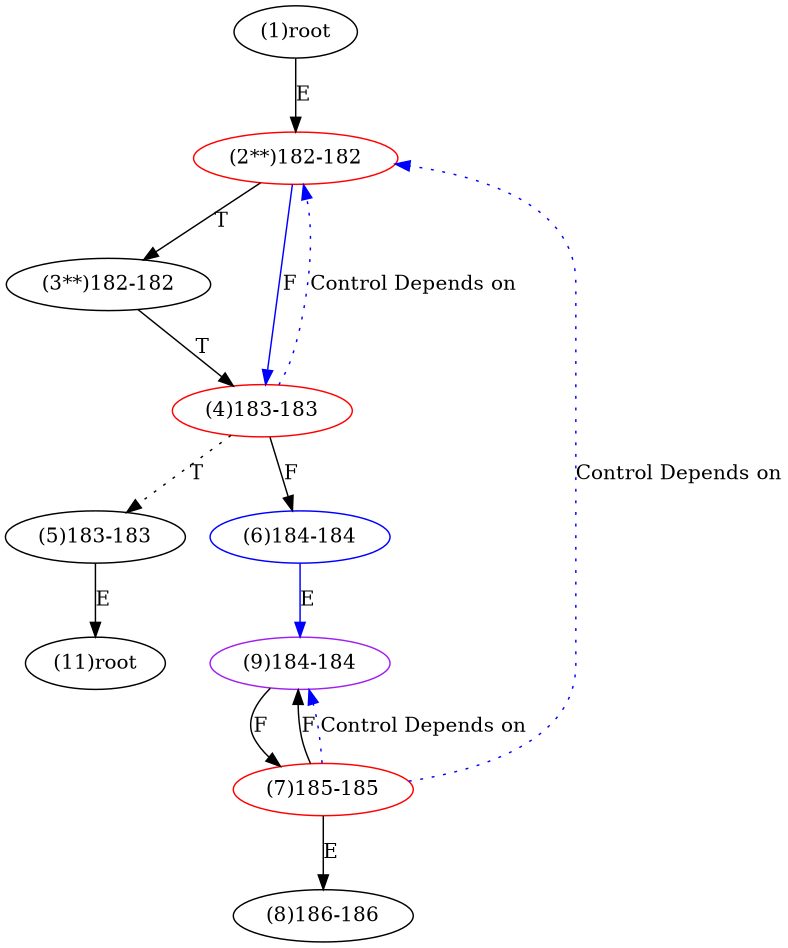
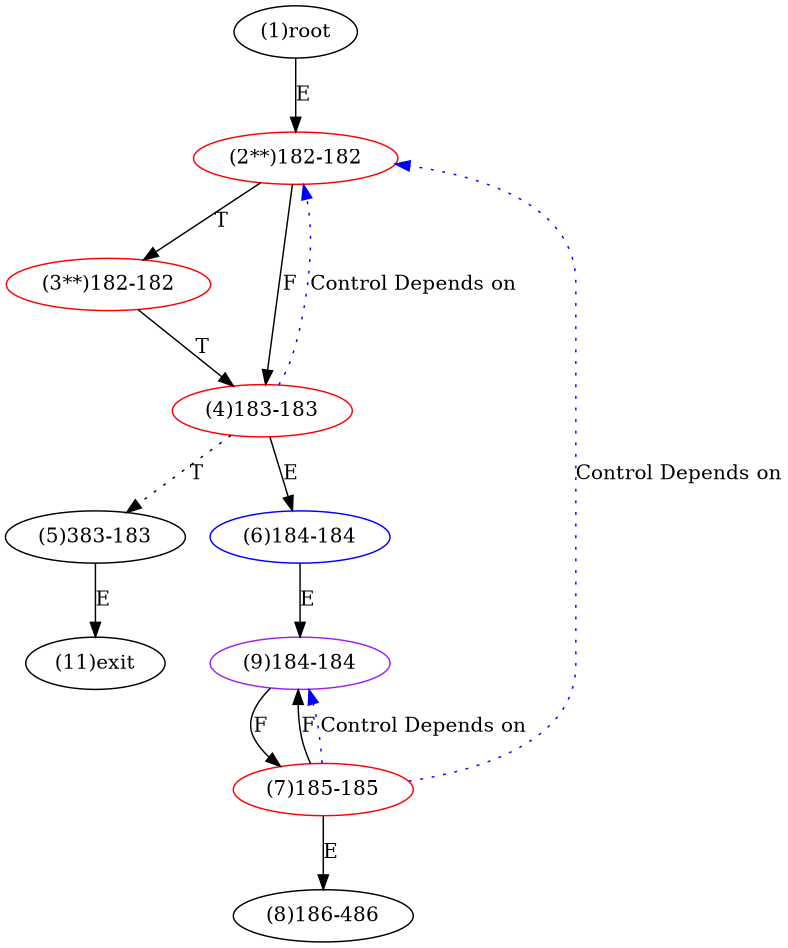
edge "(2**)182-182" -> "(4)183-183": color blue -> black
node "(3**)182-182": color black -> red
edge "(4)183-183" -> "(6)184-184": label "F" -> "E"
node "(5)183-183": label "(5)183-183" -> "(5)383-183"
edge "(6)184-184" -> "(9)184-184": color blue -> black
node "(11)root": label "(11)root" -> "(11)exit"
node "(8)186-186": label "(8)186-186" -> "(8)186-486"
